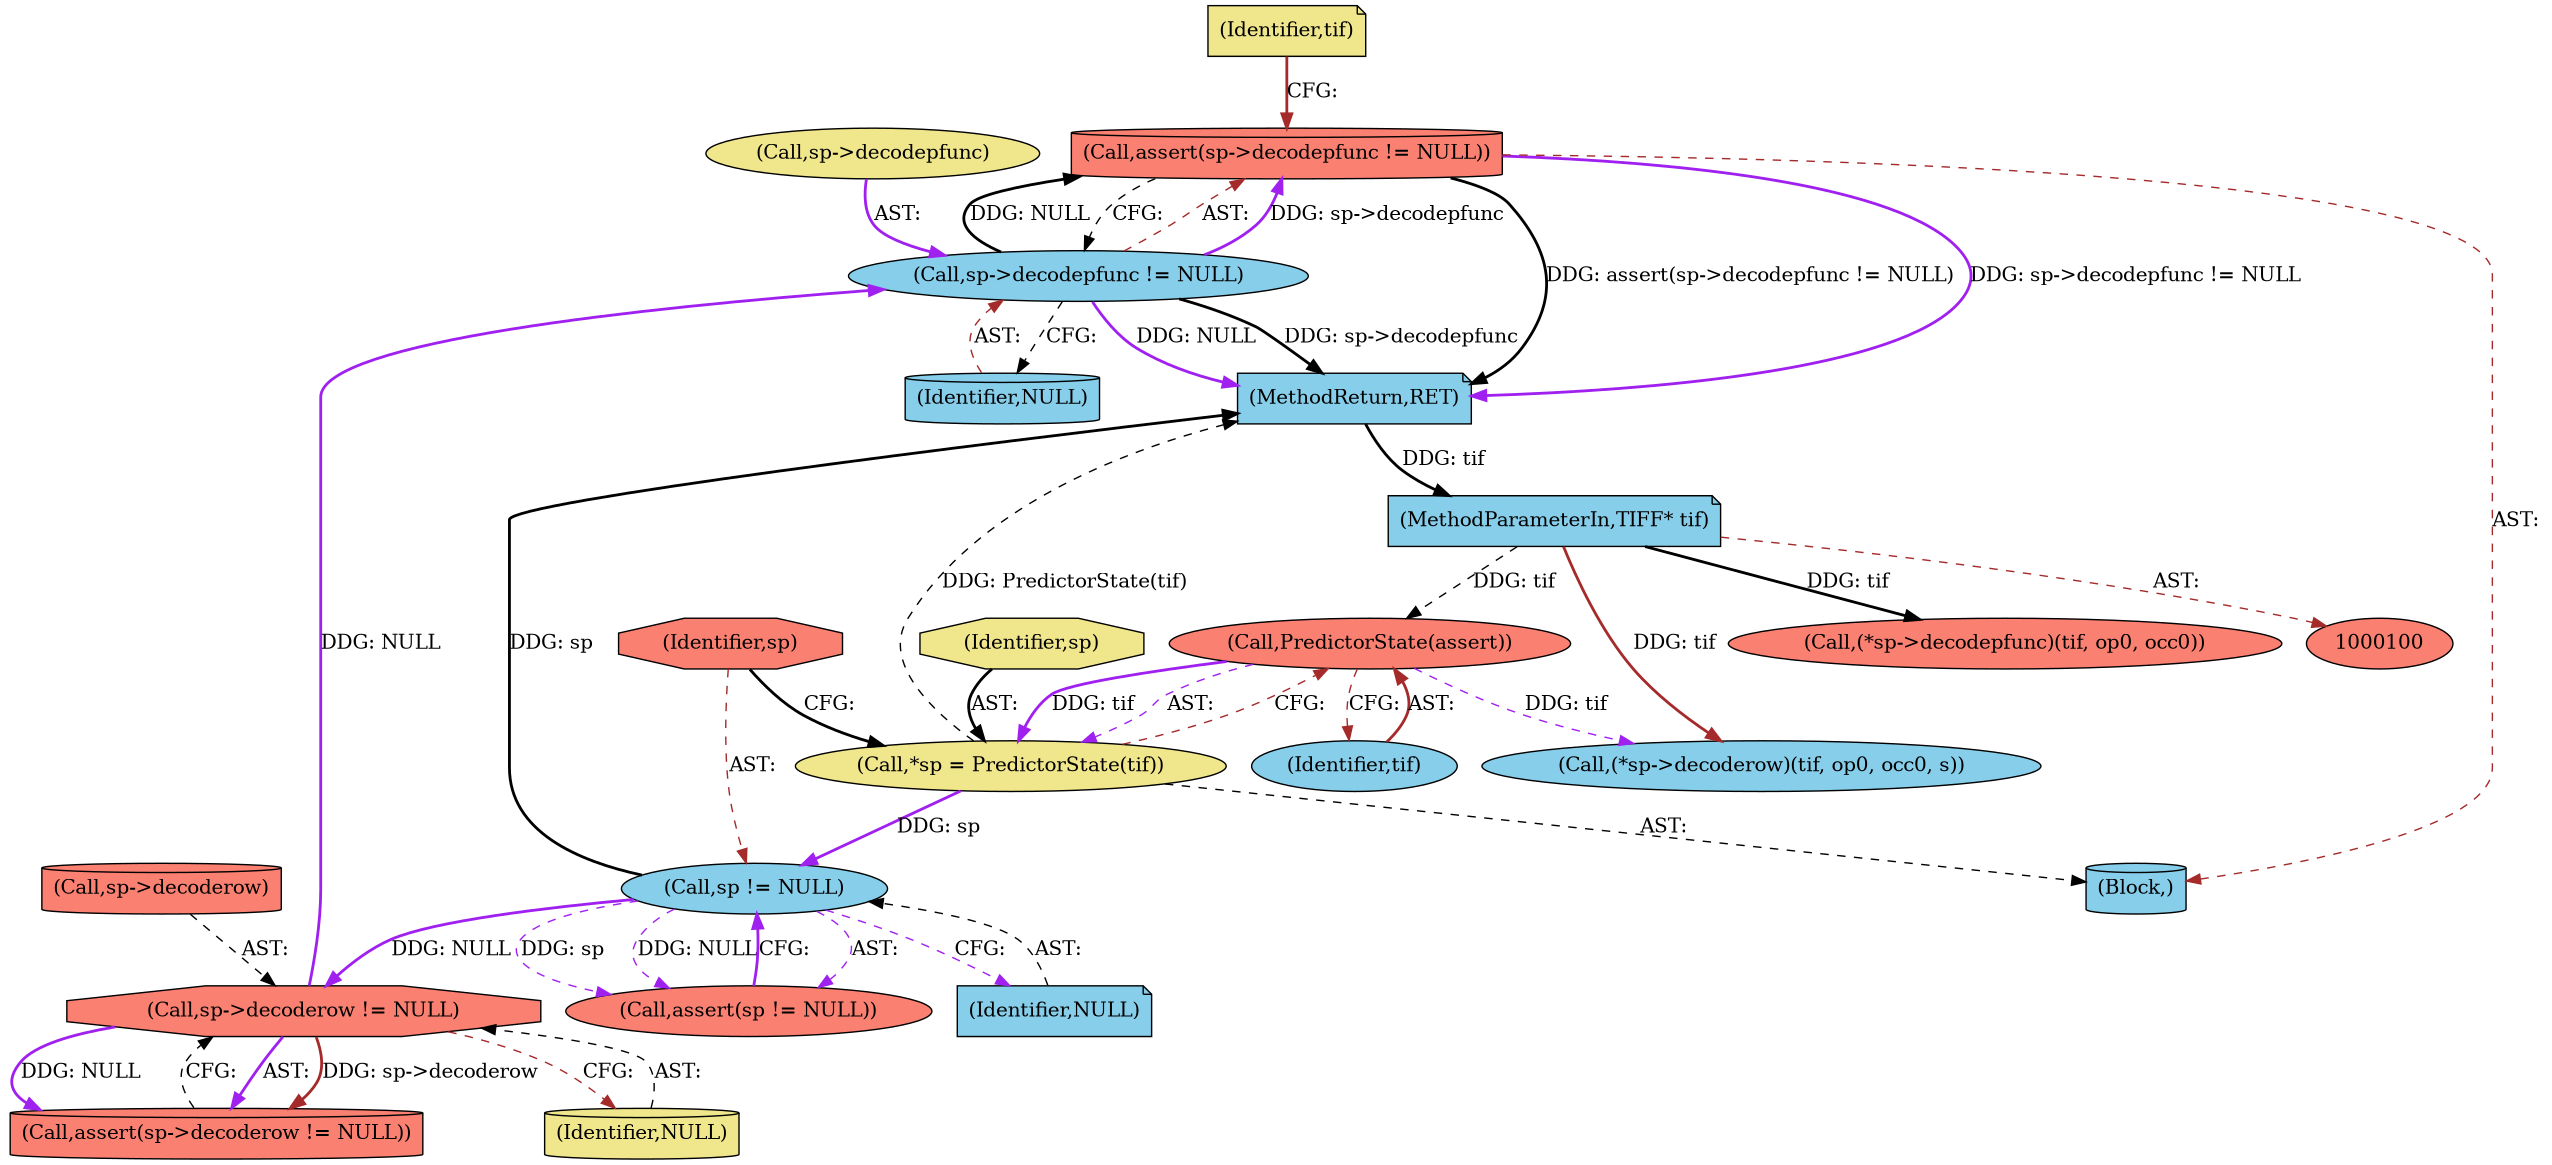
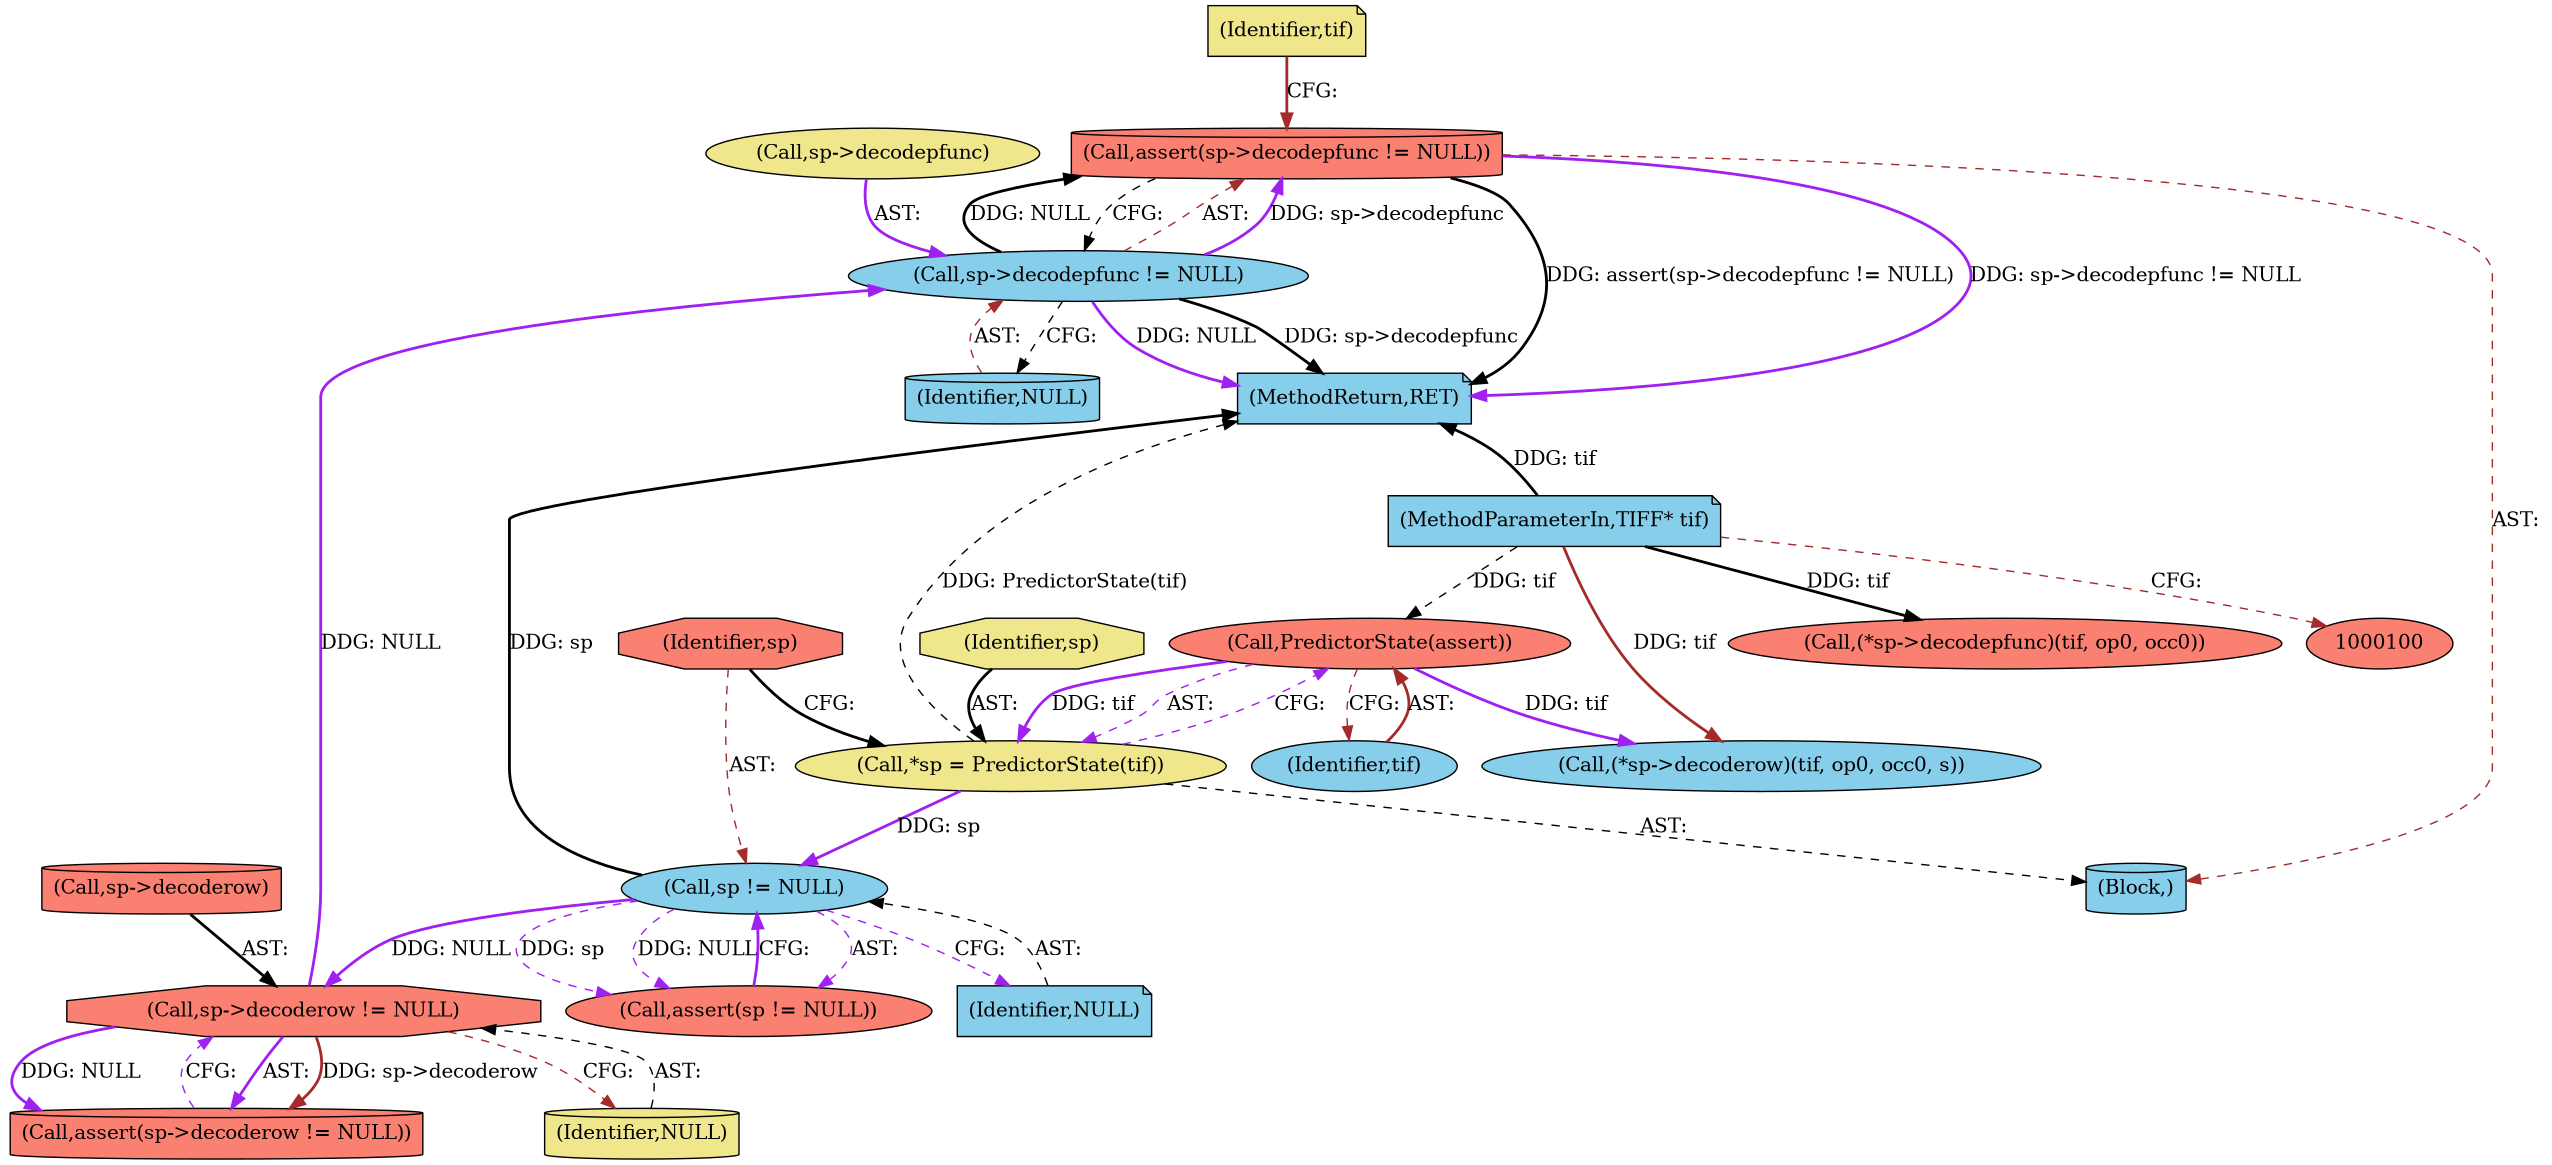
edge "(MethodReturn,RET)" -> "(MethodParameterIn,TIFF* tif)": reversed
edge "(MethodParameterIn,TIFF* tif)" -> "1000100": label "AST: " -> "CFG: "
edge "(Call,PredictorState(assert))" -> "(Call,(*sp->decoderow)(tif, op0, occ0, s))": style dashed -> bold
edge "(Call,*sp = PredictorState(tif))" -> "(Call,PredictorState(assert))": color brown -> purple
edge "(Call,sp->decoderow)" -> "(Call,sp->decoderow != NULL)": style dashed -> bold
edge "(Call,assert(sp->decoderow != NULL))" -> "(Call,sp->decoderow != NULL)": color black -> purple
